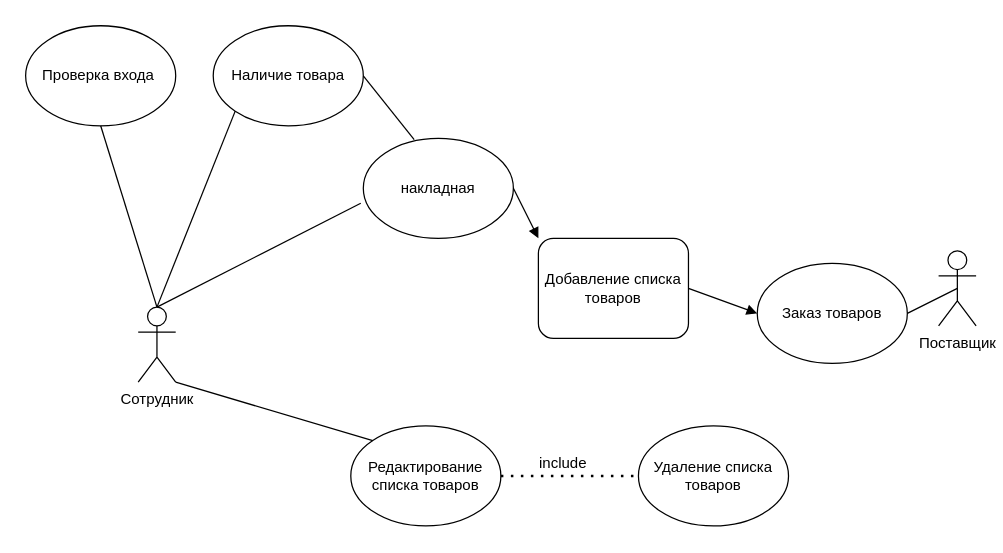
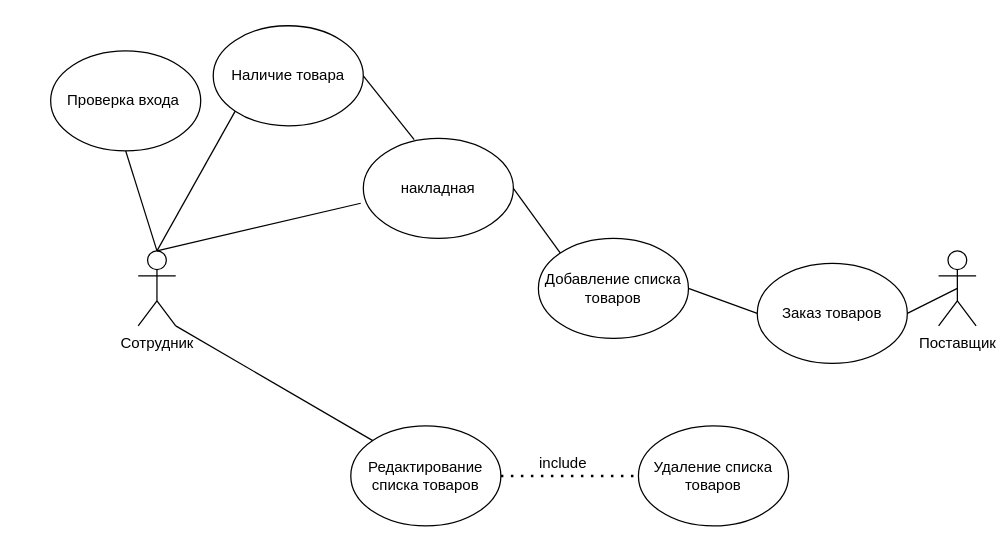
node "Проверка входа": moved (101, 76) -> (126, 101)
edge "накладная" -> "Добавление списка товаров": arrowhead block -> none
node "Добавление списка товаров": shape rounded rectangle -> ellipse
edge "Добавление списка товаров" -> "Заказ товаров": arrowhead block -> none
node "Сотрудник": moved (157, 344) -> (157, 288)
